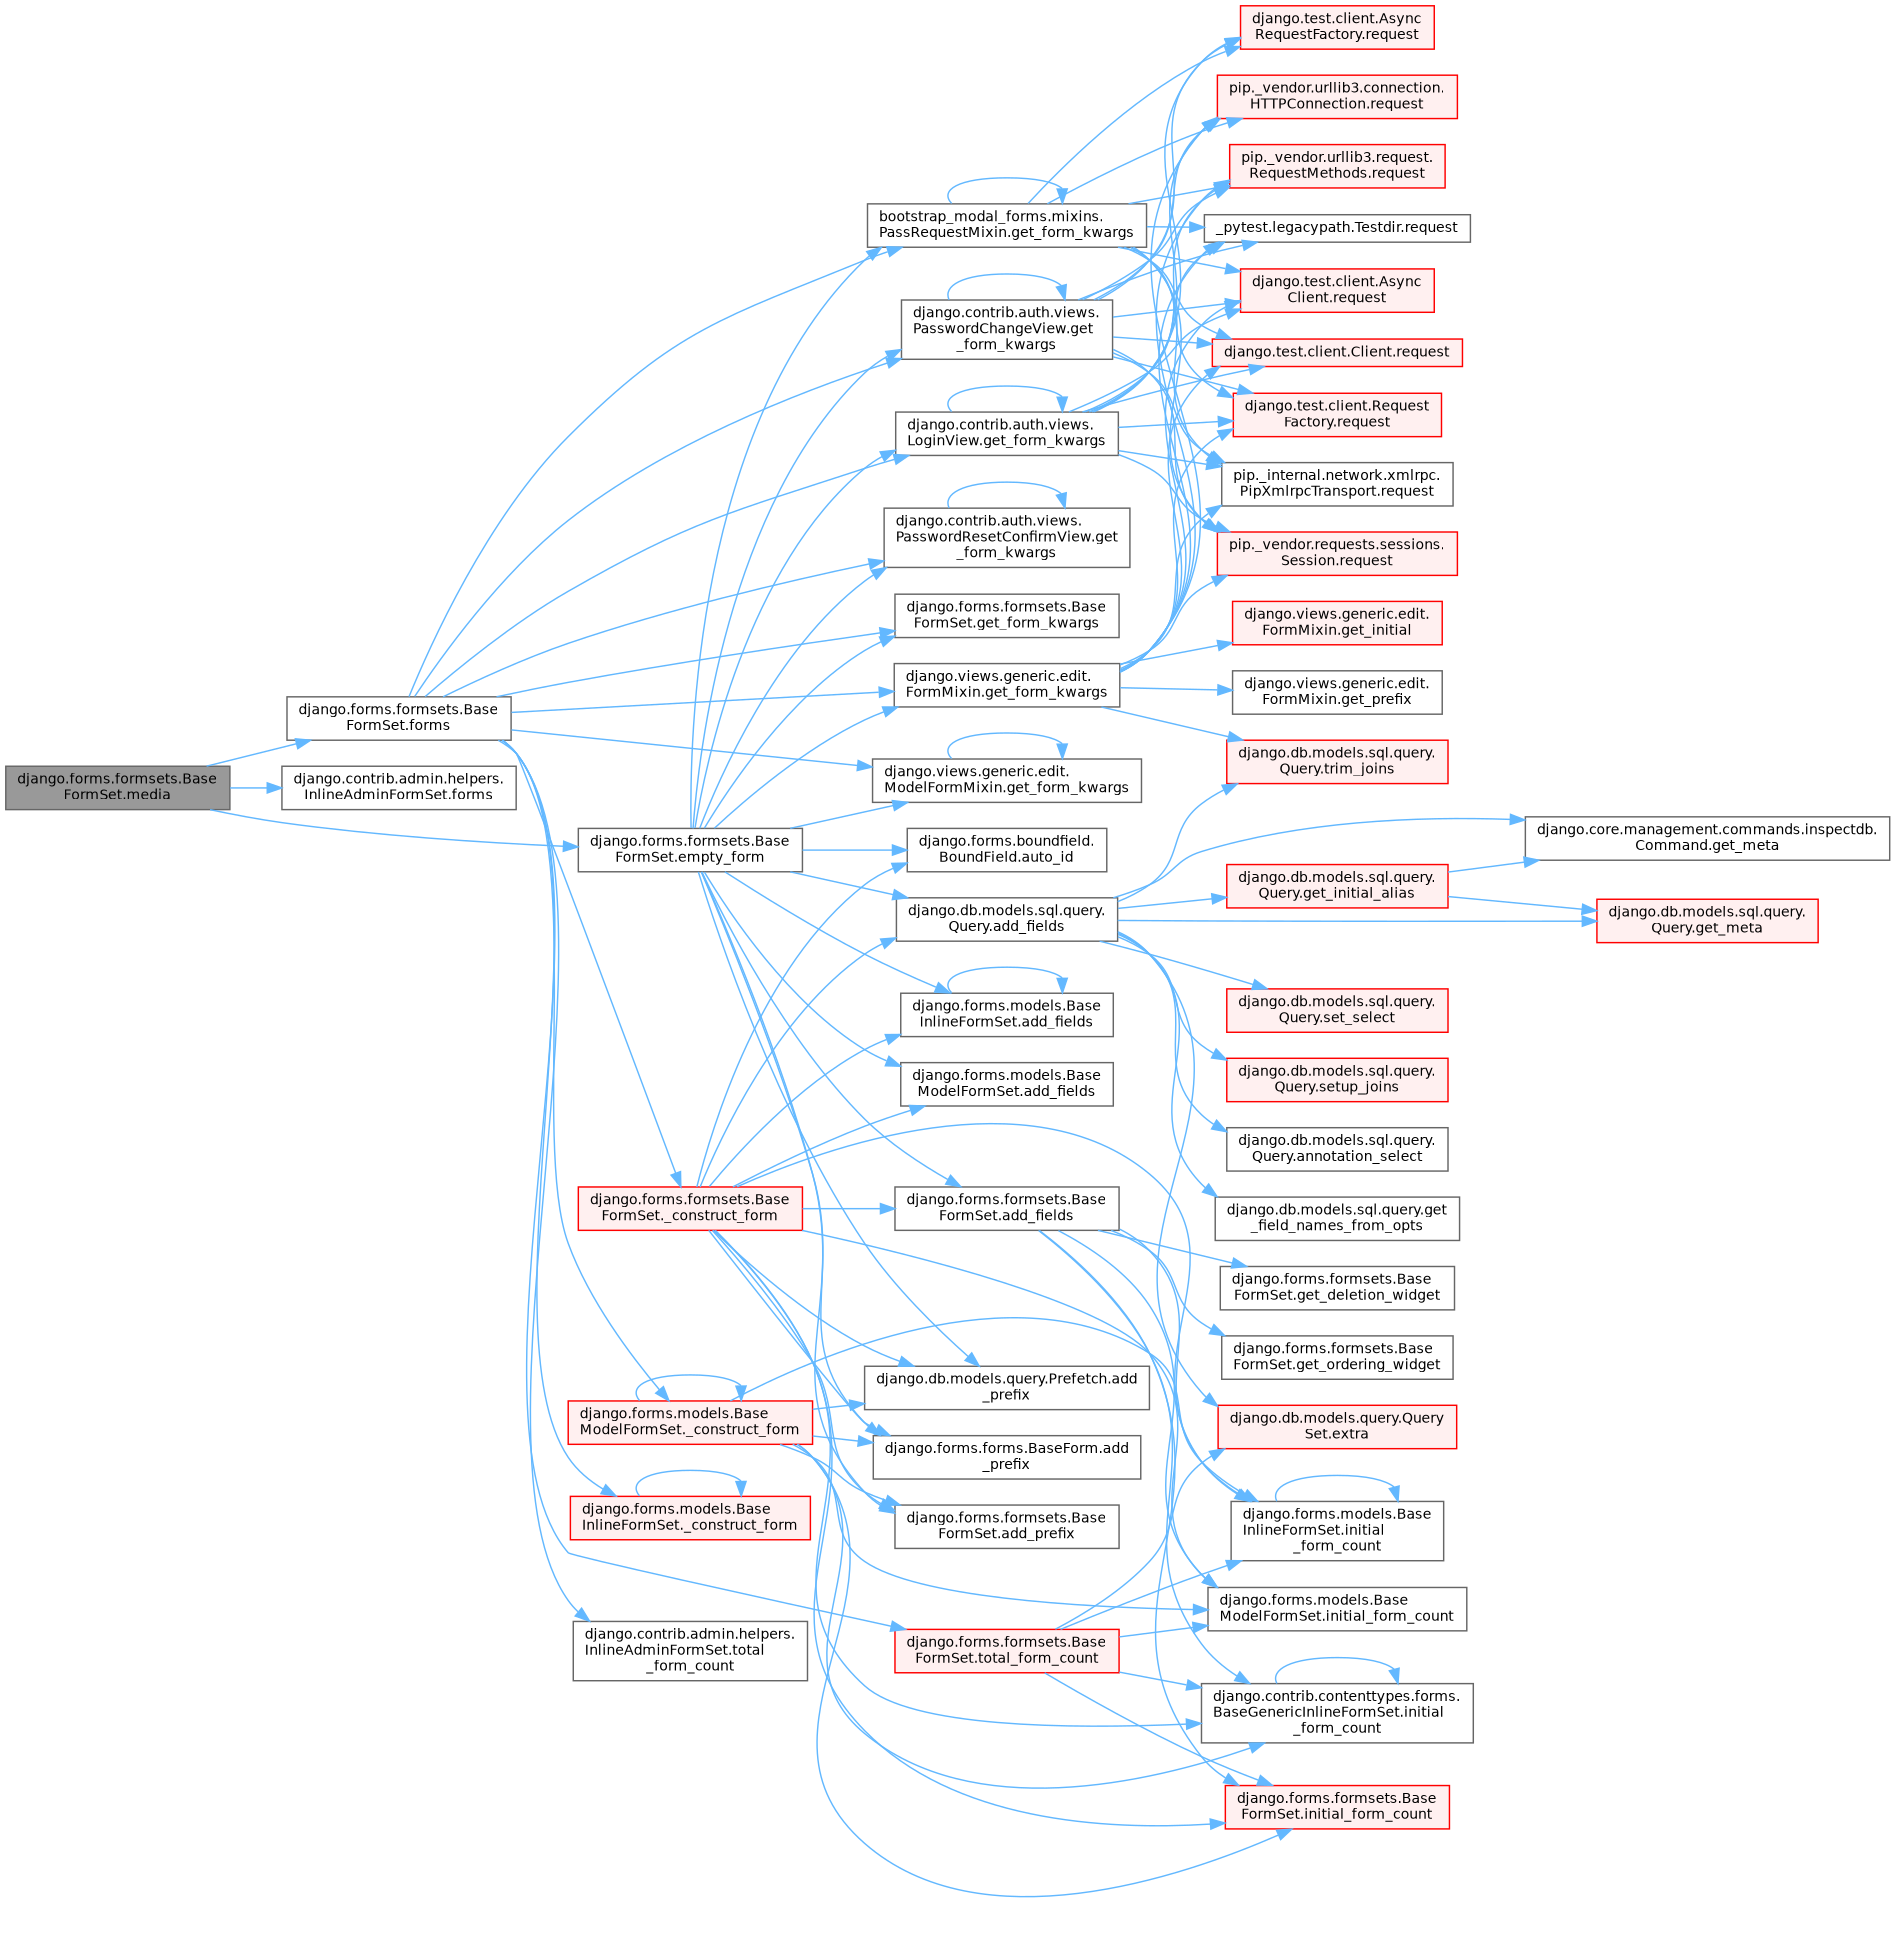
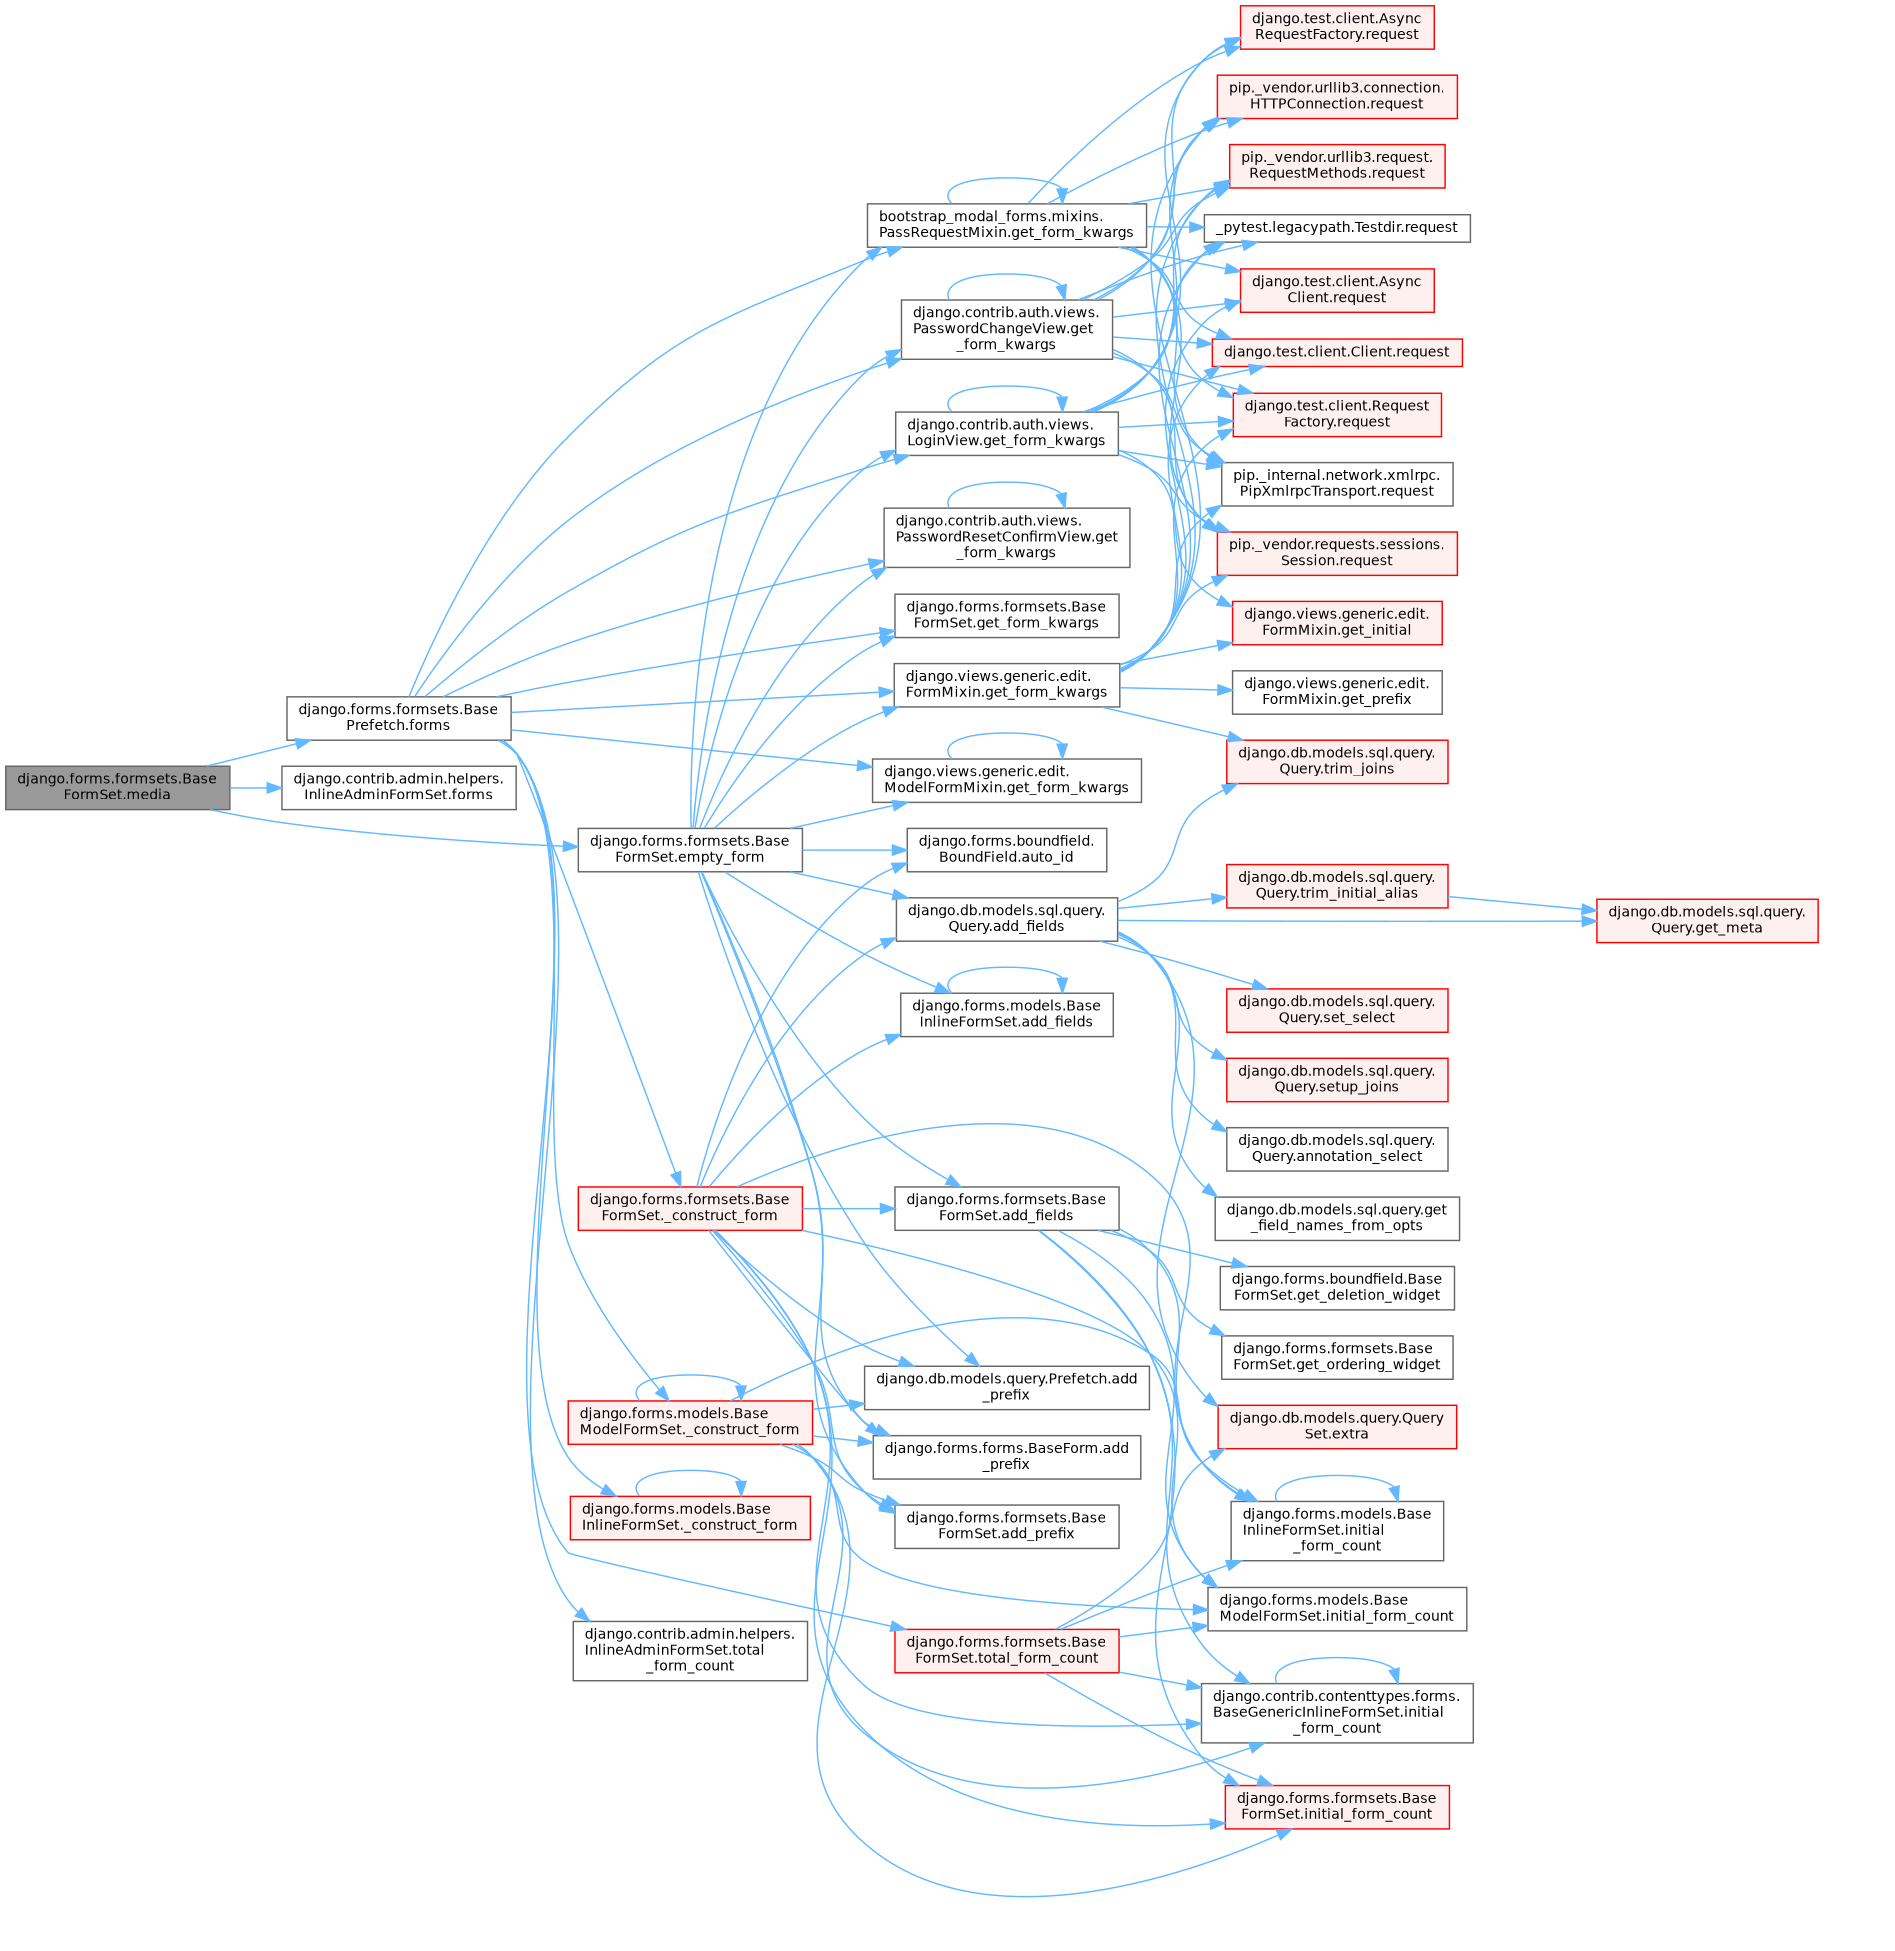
edge "django.contrib.auth.views. LoginView.get_form_kwargs" -> "django.test.client.Async Client.request": now "django.contrib.auth.views. LoginView.get_form_kwargs" -> "django.views.generic.edit. FormMixin.get_initial"
node "django.forms.formsets.Base FormSet.forms": label "django.forms.formsets.Base FormSet.forms" -> "django.forms.formsets.Base Prefetch.forms"
node "django.core.management.commands.inspectdb. Command.get_meta": removed
node "django.db.models.sql.query. Query.get_initial_alias": label "django.db.models.sql.query. Query.get_initial_alias" -> "django.db.models.sql.query. Query.trim_initial_alias"
node "django.forms.models.Base ModelFormSet.add_fields": removed
node "django.forms.formsets.Base FormSet.get_deletion_widget": label "django.forms.formsets.Base FormSet.get_deletion_widget" -> "django.forms.boundfield.Base FormSet.get_deletion_widget"
